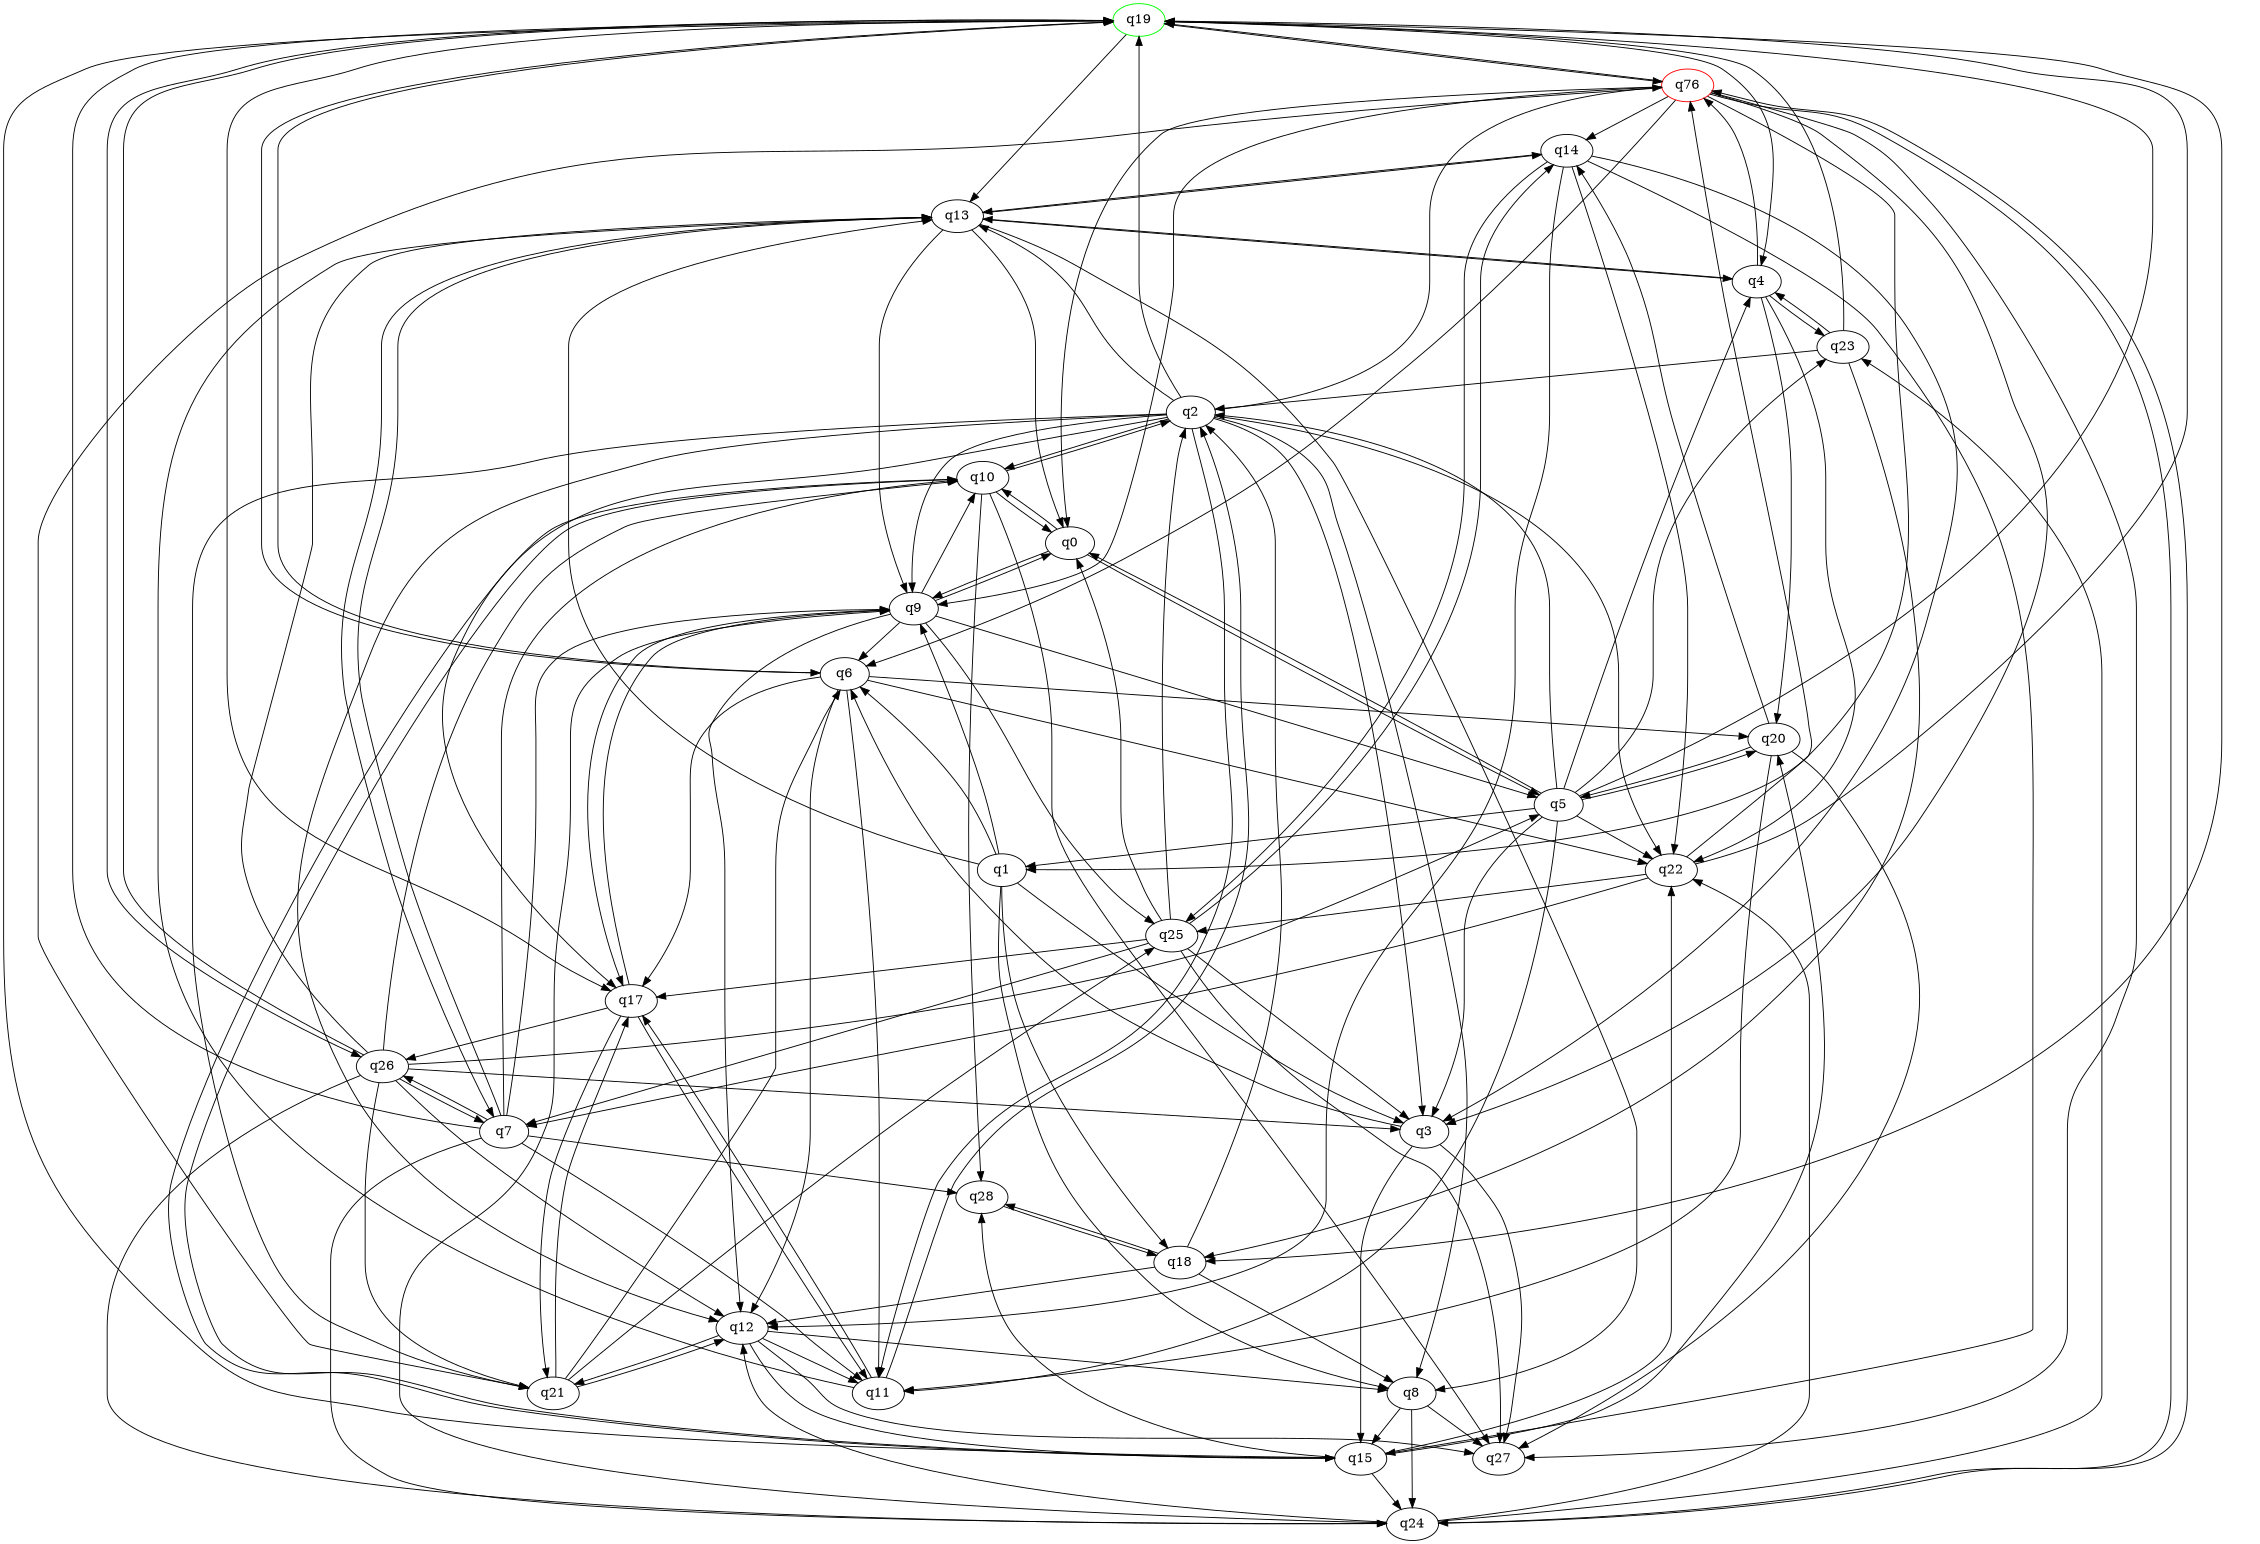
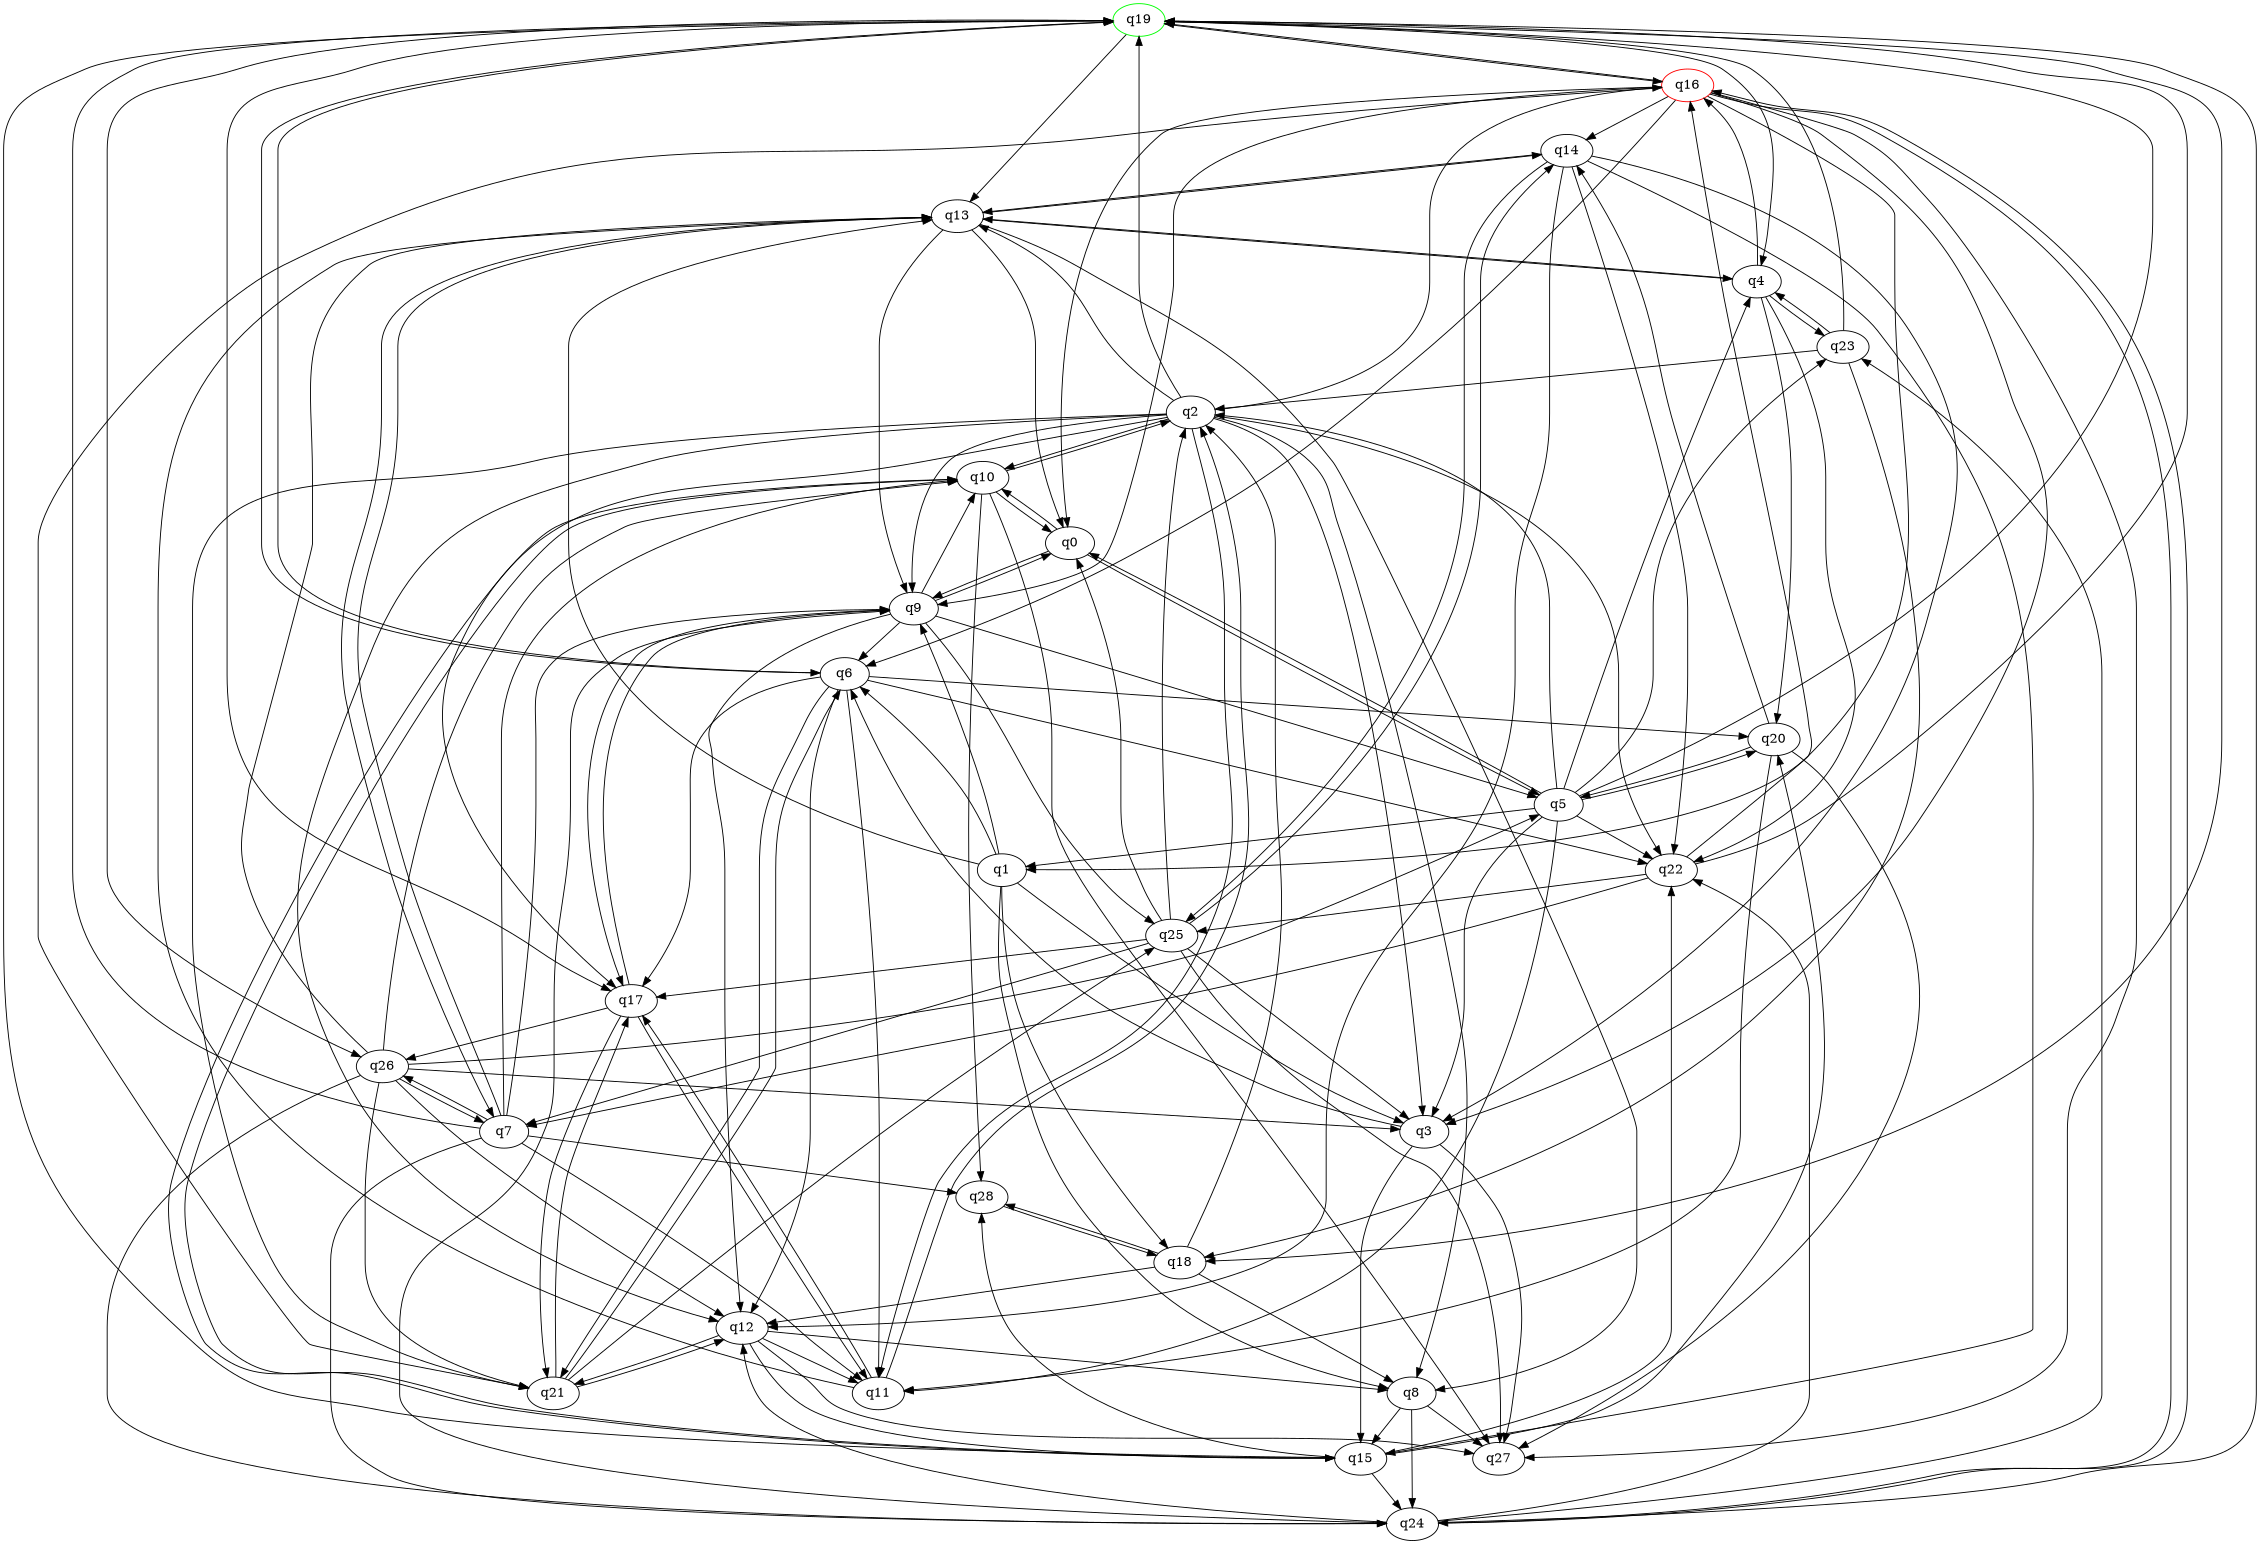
node "q76": label "q76" -> "q16"
edge "q26" -> "q19": now "q24" -> "q19"
edge "q6" -> "q21": added
